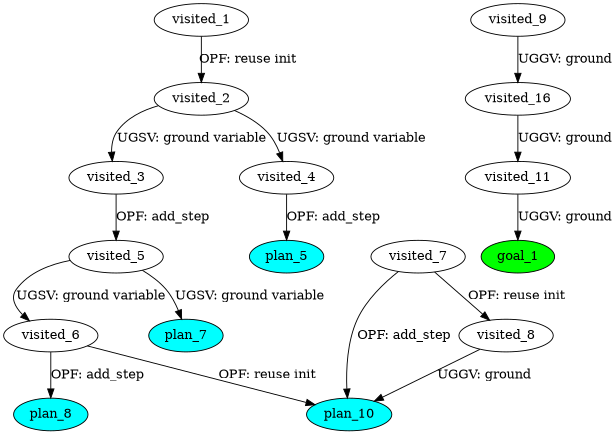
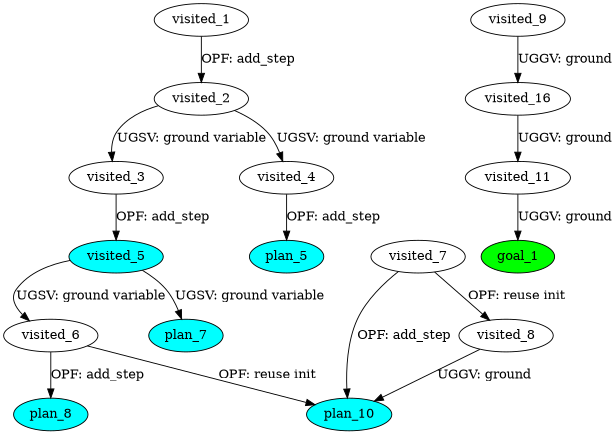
edge "visited_1" -> "visited_2": label "OPF: reuse init" -> "OPF: add_step"
node "visited_5": fillcolor white -> cyan
